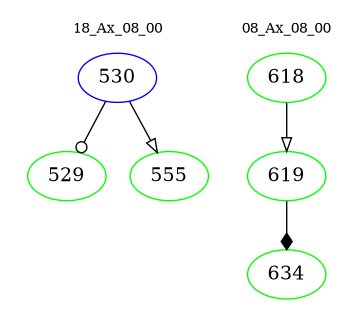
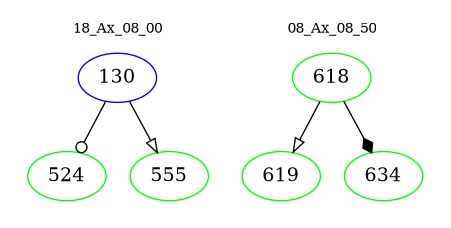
cluster "08_Ax_08_00": label "08_Ax_08_00" -> "08_Ax_08_50"
node "530": label "530" -> "130"
node "529": label "529" -> "524"
edge "619" -> "634": now "618" -> "634"
